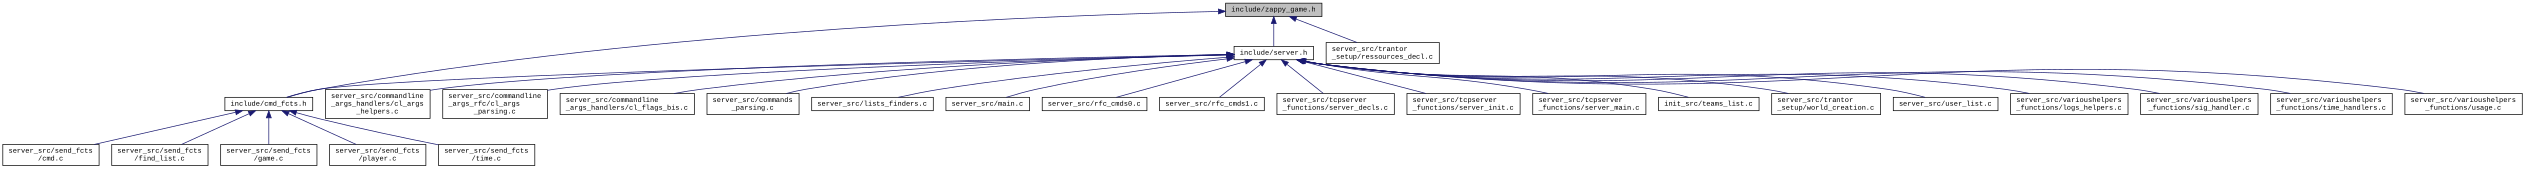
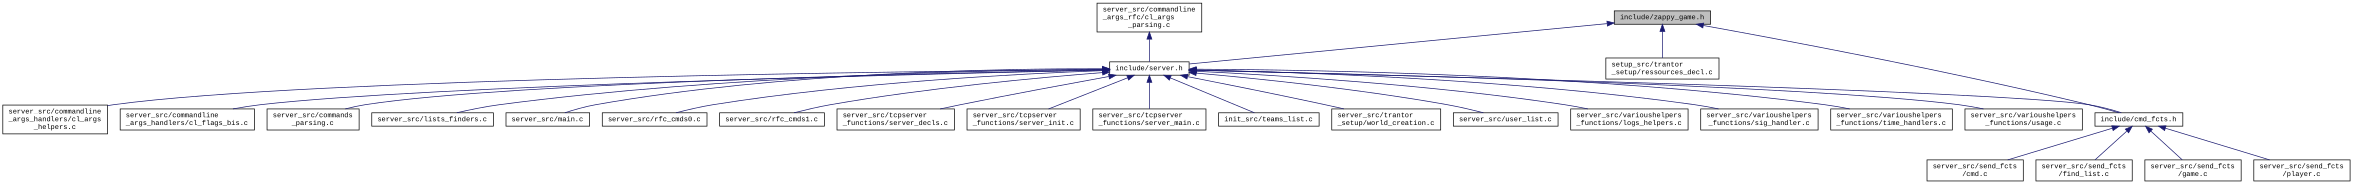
node "server_src/trantor _setup/ressources_decl.c": label "server_src/trantor _setup/ressources_decl.c" -> "setup_src/trantor _setup/ressources_decl.c"
edge "server_src/commandline _args_rfc/cl_args _parsing.c" -> "include/server.h": reversed
node "server_src/send_fcts /time.c": removed
